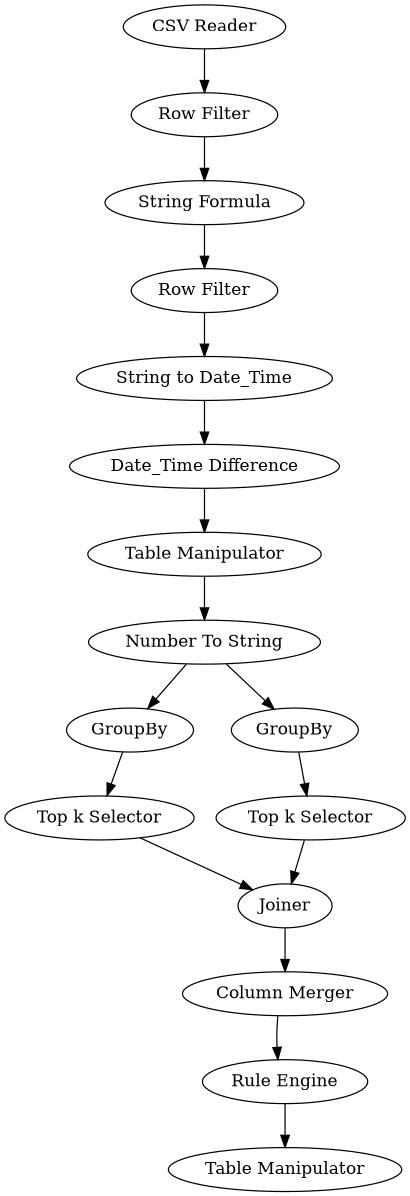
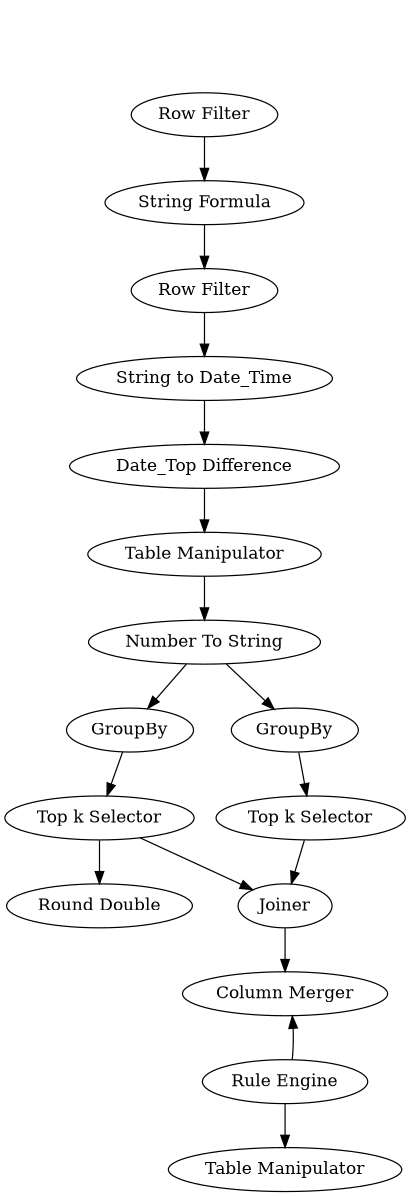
node "CSV Reader": removed
node "Date_Time Difference": label "Date_Time Difference" -> "Date_Top Difference"
node "Round Double": added
edge "Column Merger" -> "Rule Engine": reversed
